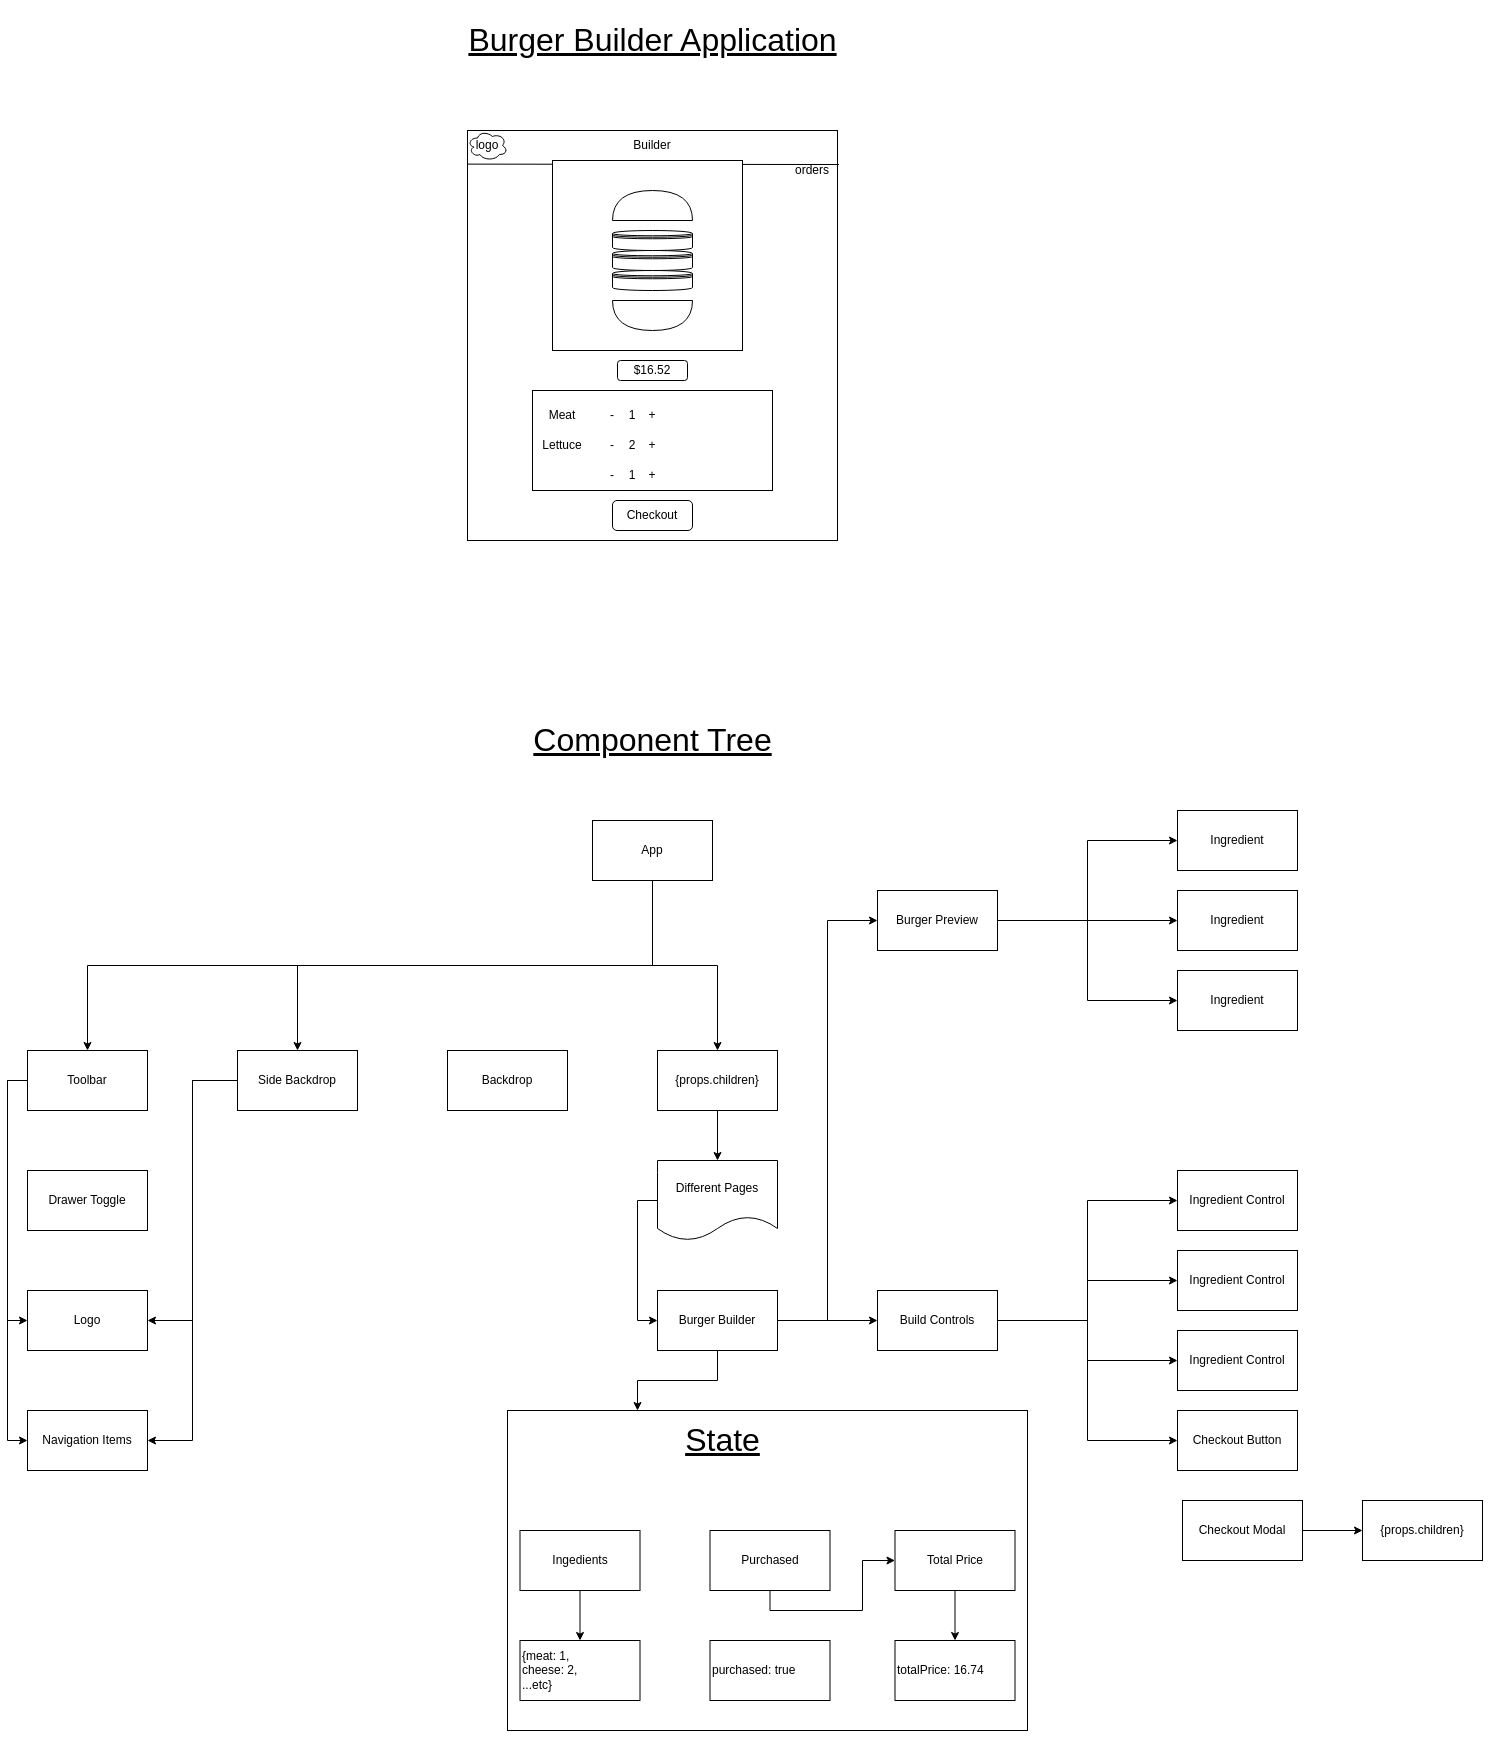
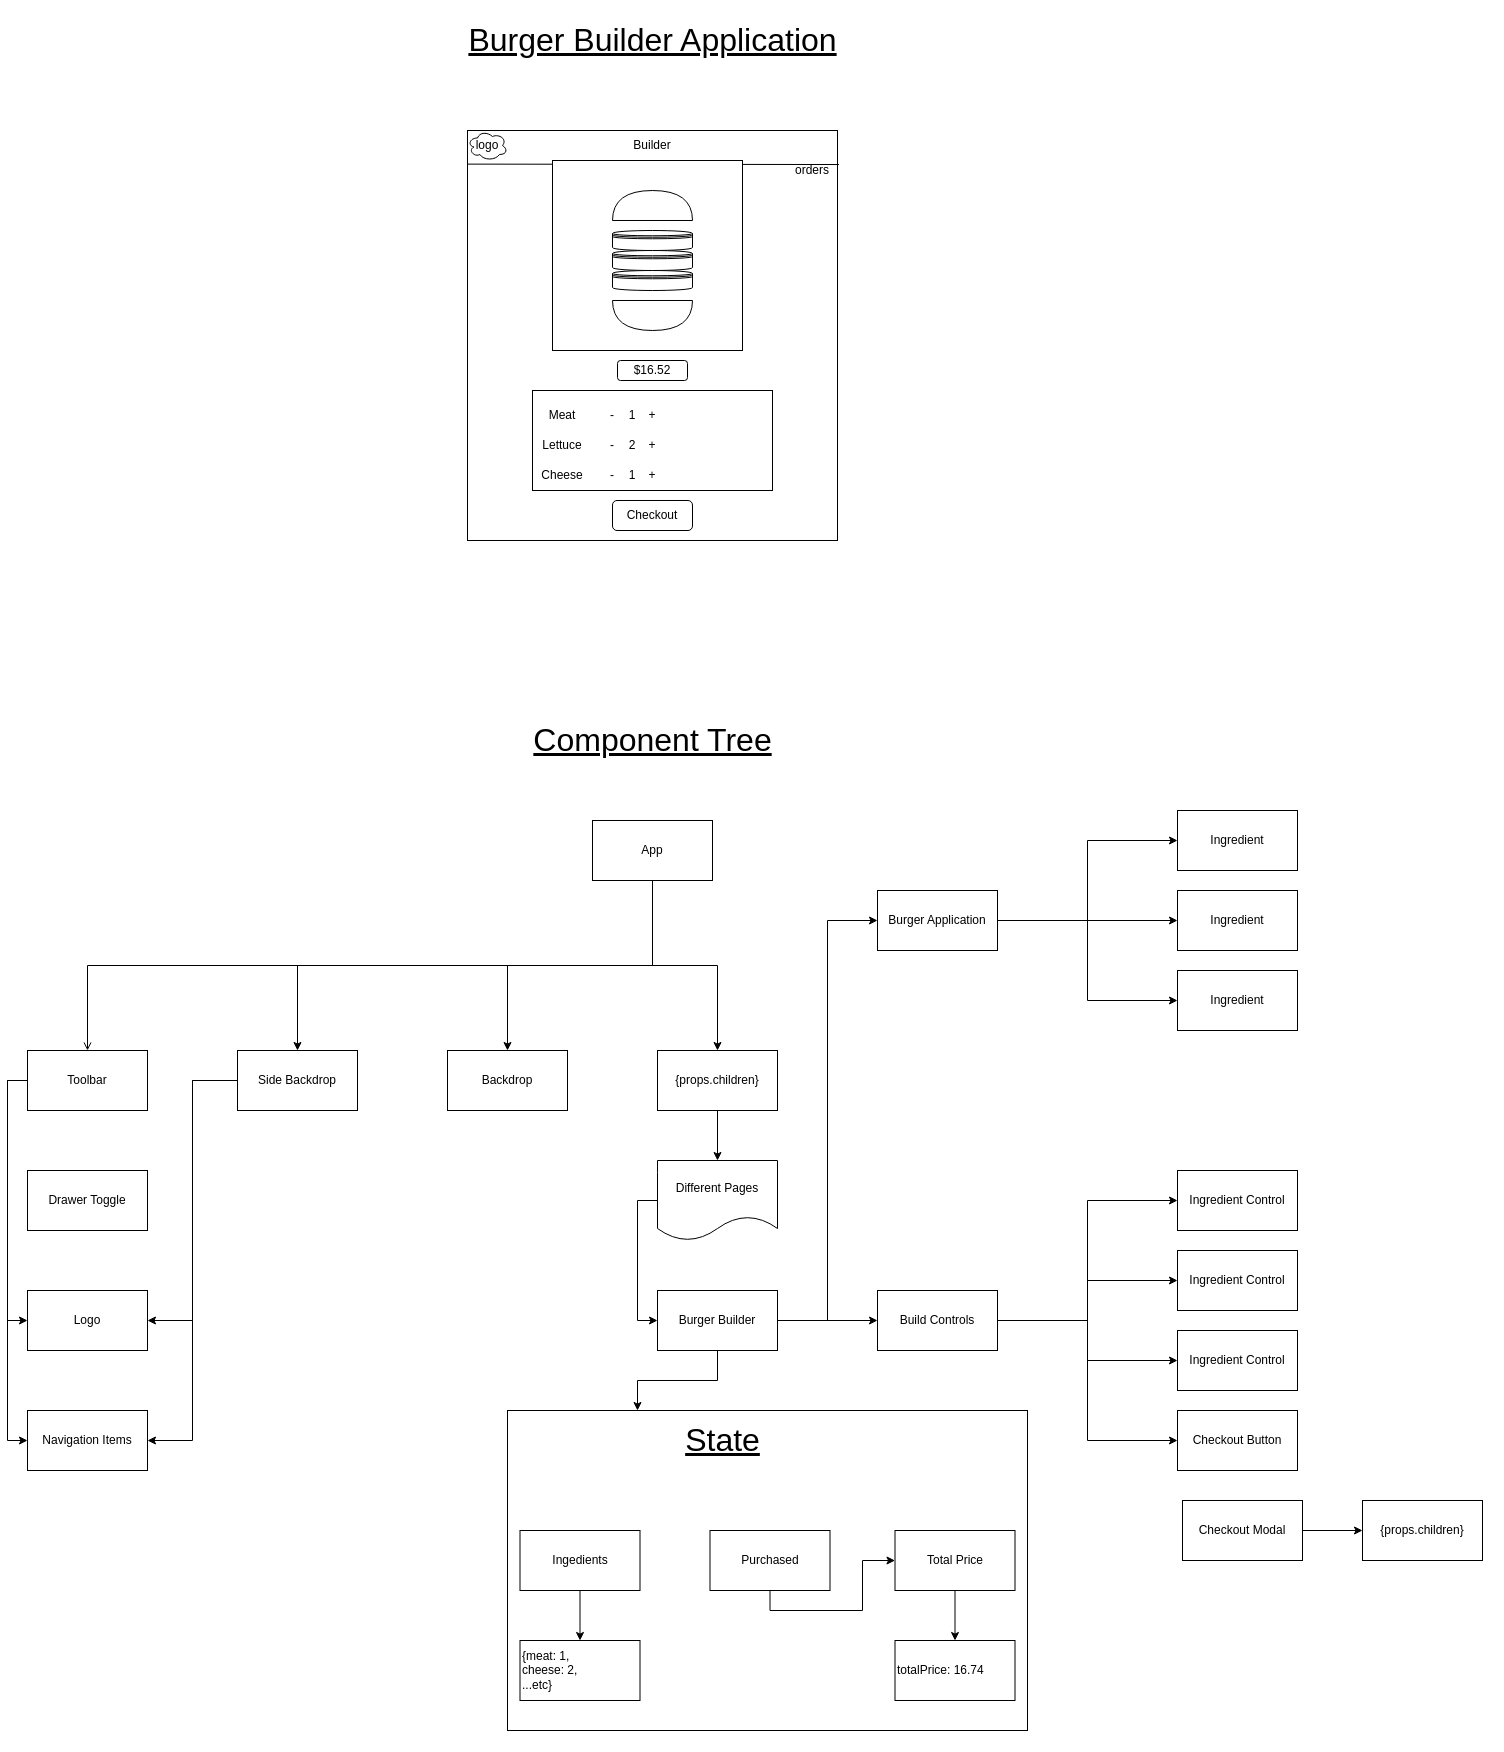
node "Cheese": added
node "Burger Preview": label "Burger Preview" -> "Burger Application"
edge "App" -> "Backdrop": added
edge "App" -> "Toolbar": arrowhead classic -> open
node "purchased: true": removed
